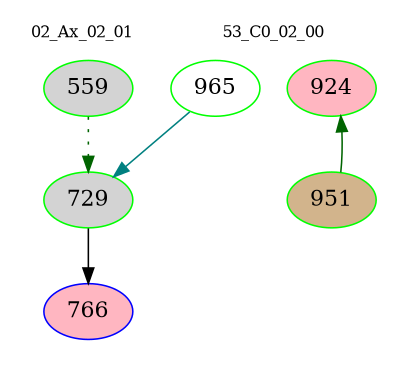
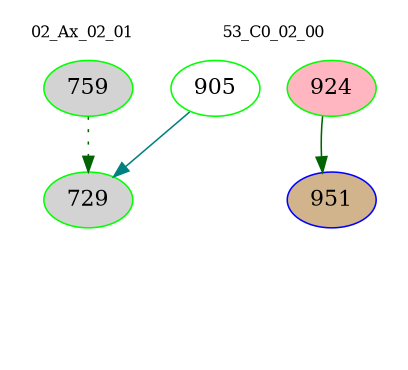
node "559": label "559" -> "759"
node "965": label "965" -> "905"
edge "951" -> "924": reversed
node "951": color green -> blue
node "766": removed
